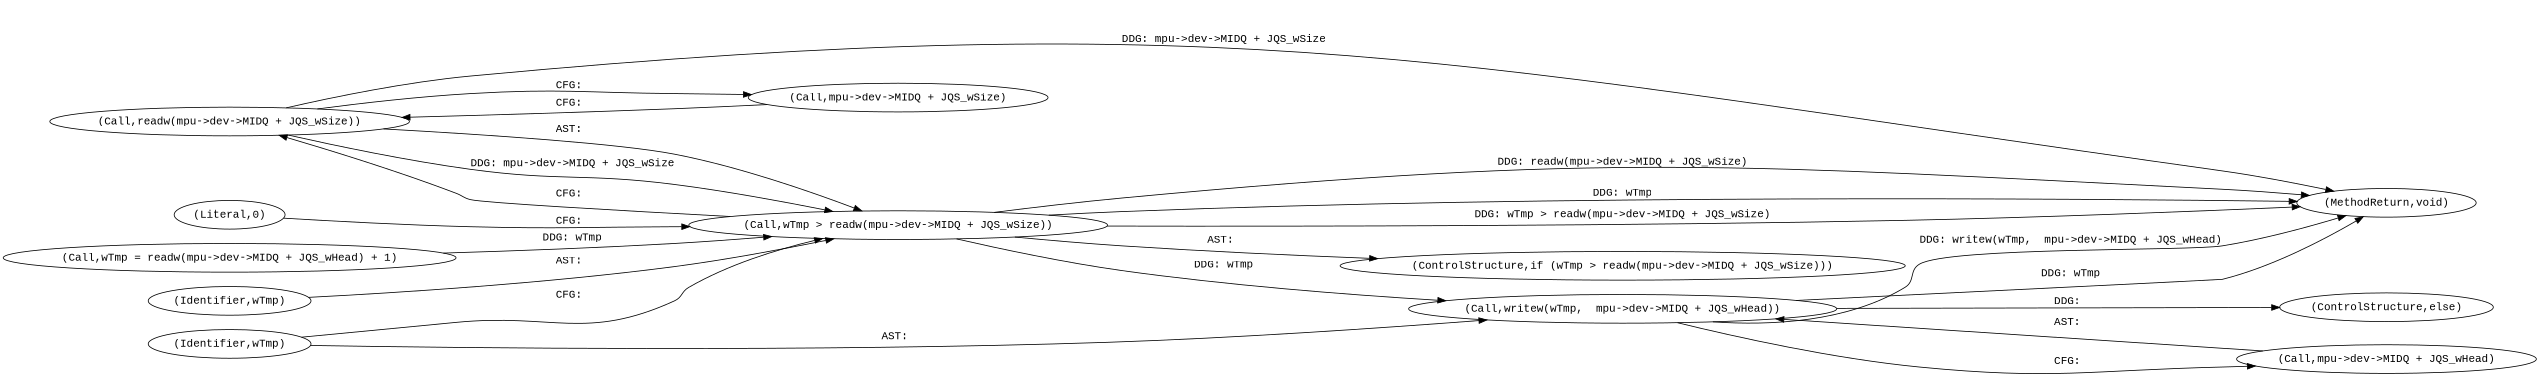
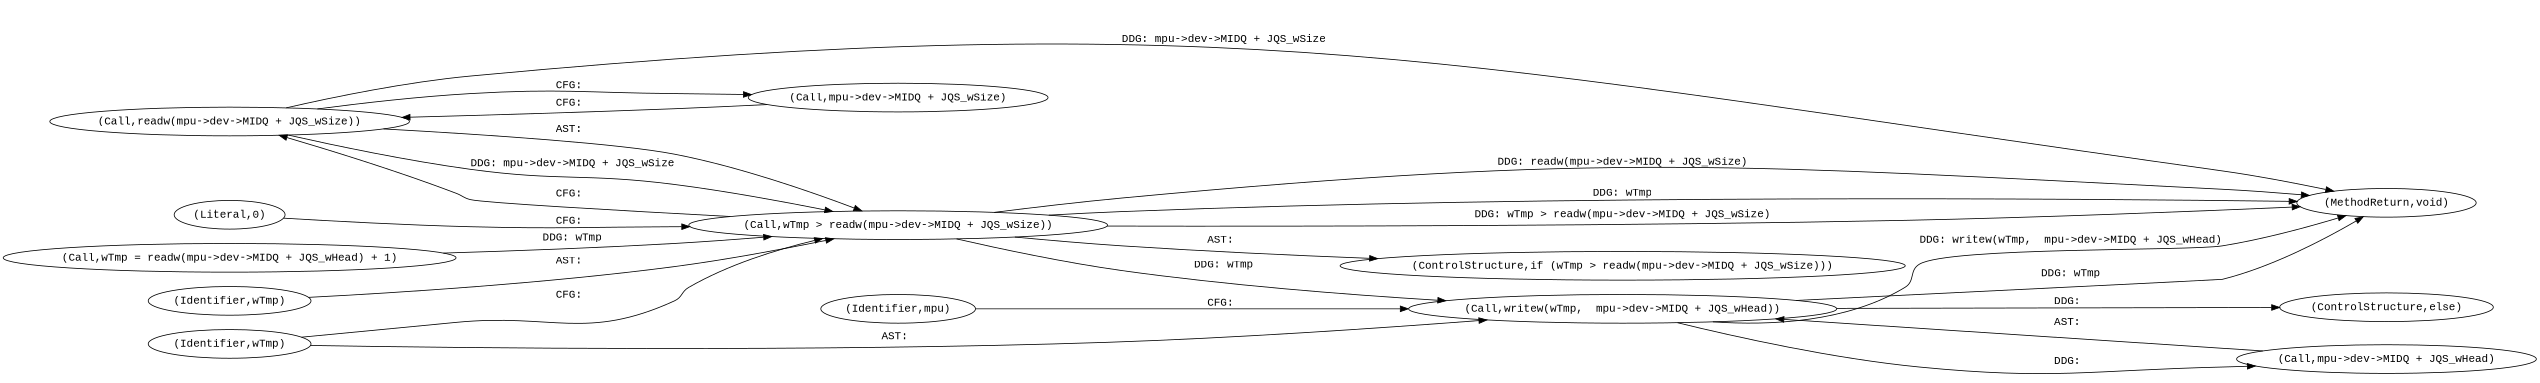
node "(Identifier,mpu)": added
edge "(Call,writew(wTmp,  mpu->dev->MIDQ + JQS_wHead))" -> "(Call,mpu->dev->MIDQ + JQS_wHead)": label "CFG: " -> "DDG: "
